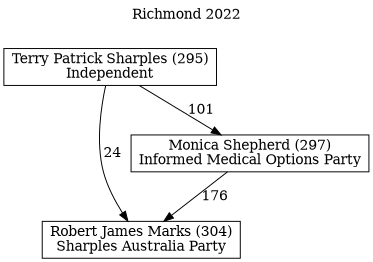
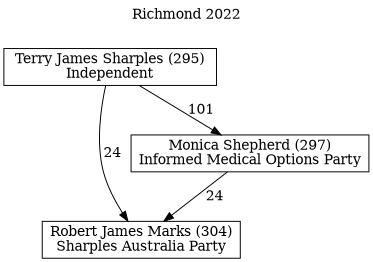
node "Terry Patrick Sharples (295) Independent": label "Terry Patrick Sharples (295) Independent" -> "Terry James Sharples (295) Independent"
edge "Monica Shepherd (297) Informed Medical Options Party" -> "Robert James Marks (304) Sharples Australia Party": label "176" -> "24"
